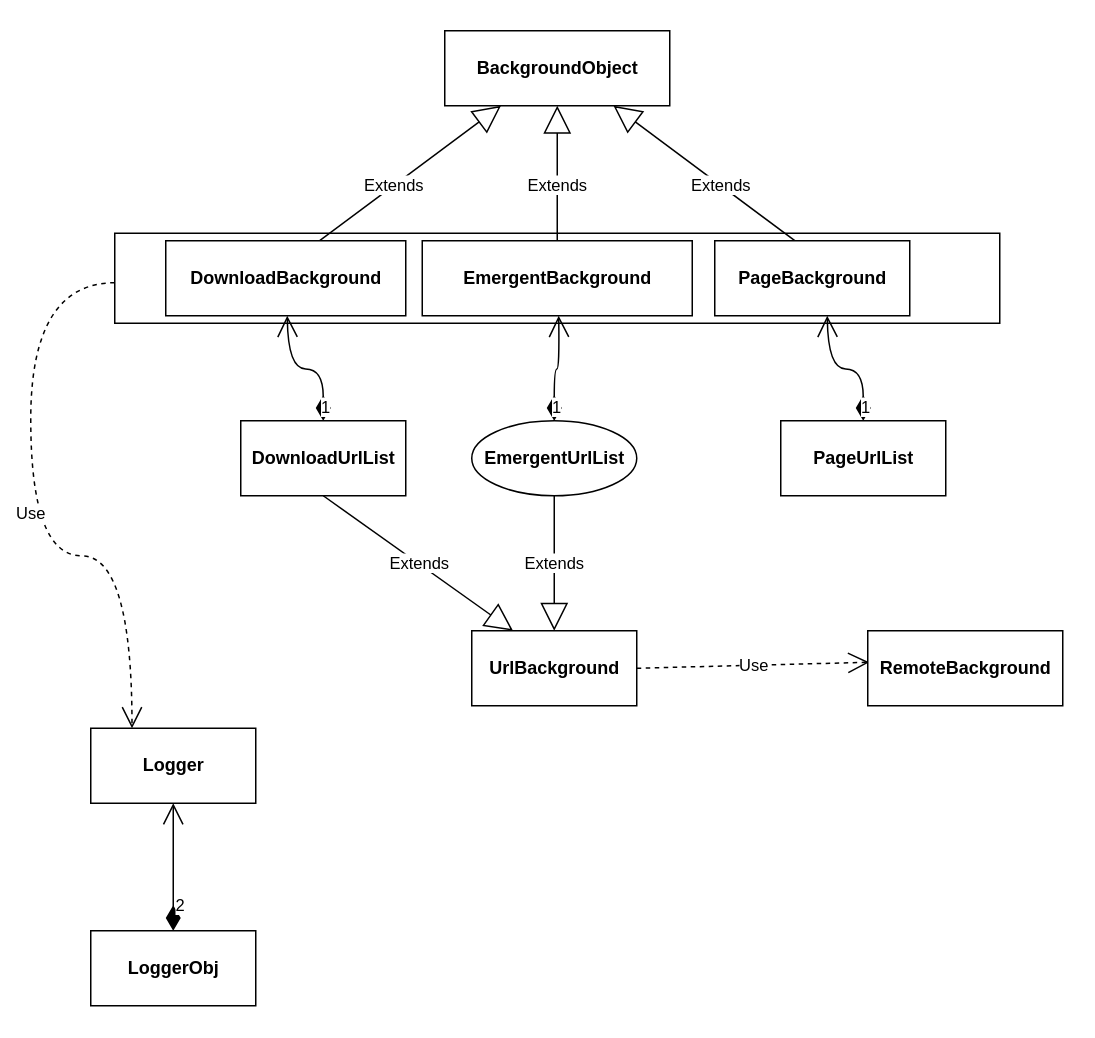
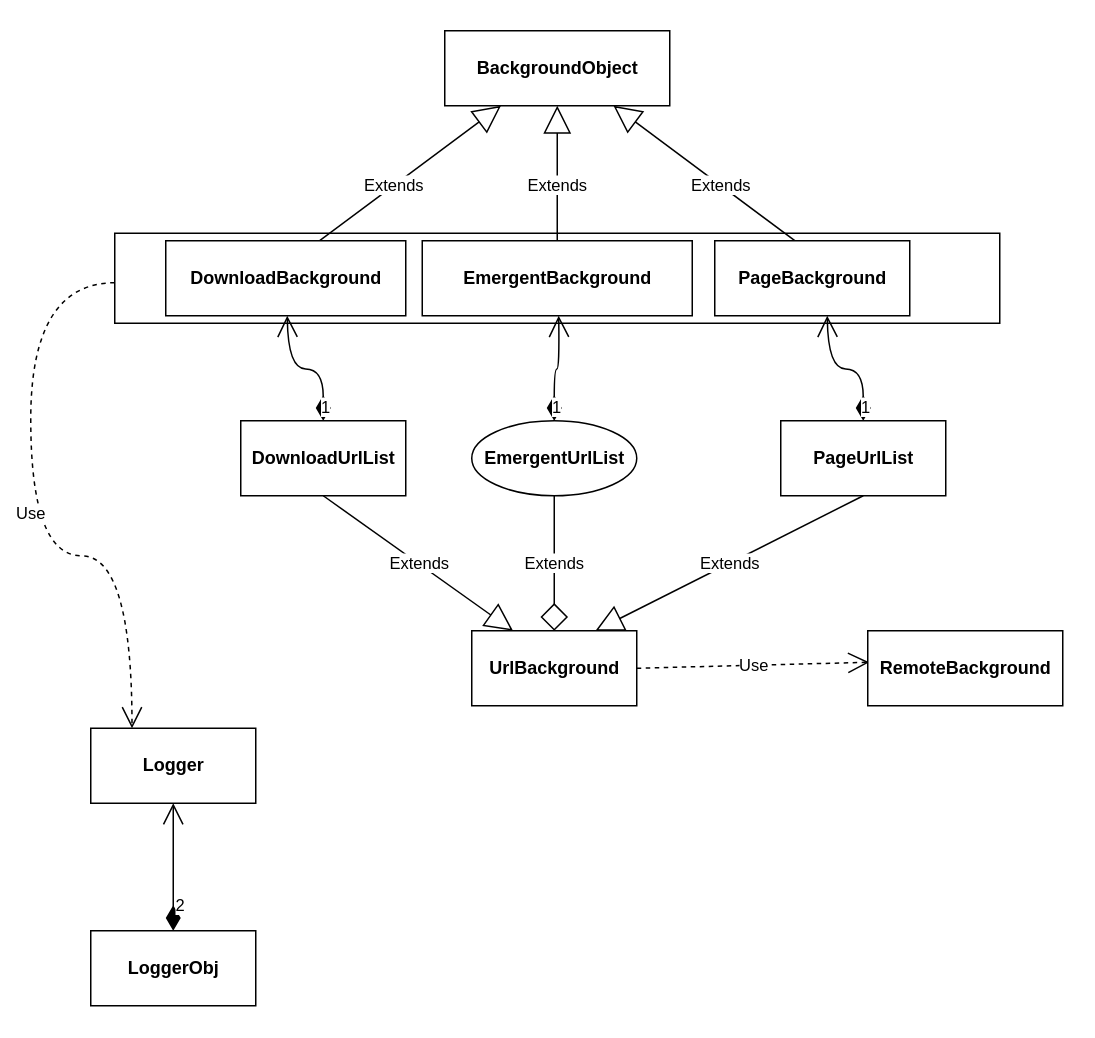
edge "PageUrlList" -> "UrlBackground": added, label "Extends"
edge "EmergentUrlList" -> "UrlBackground": arrowhead block -> diamond
